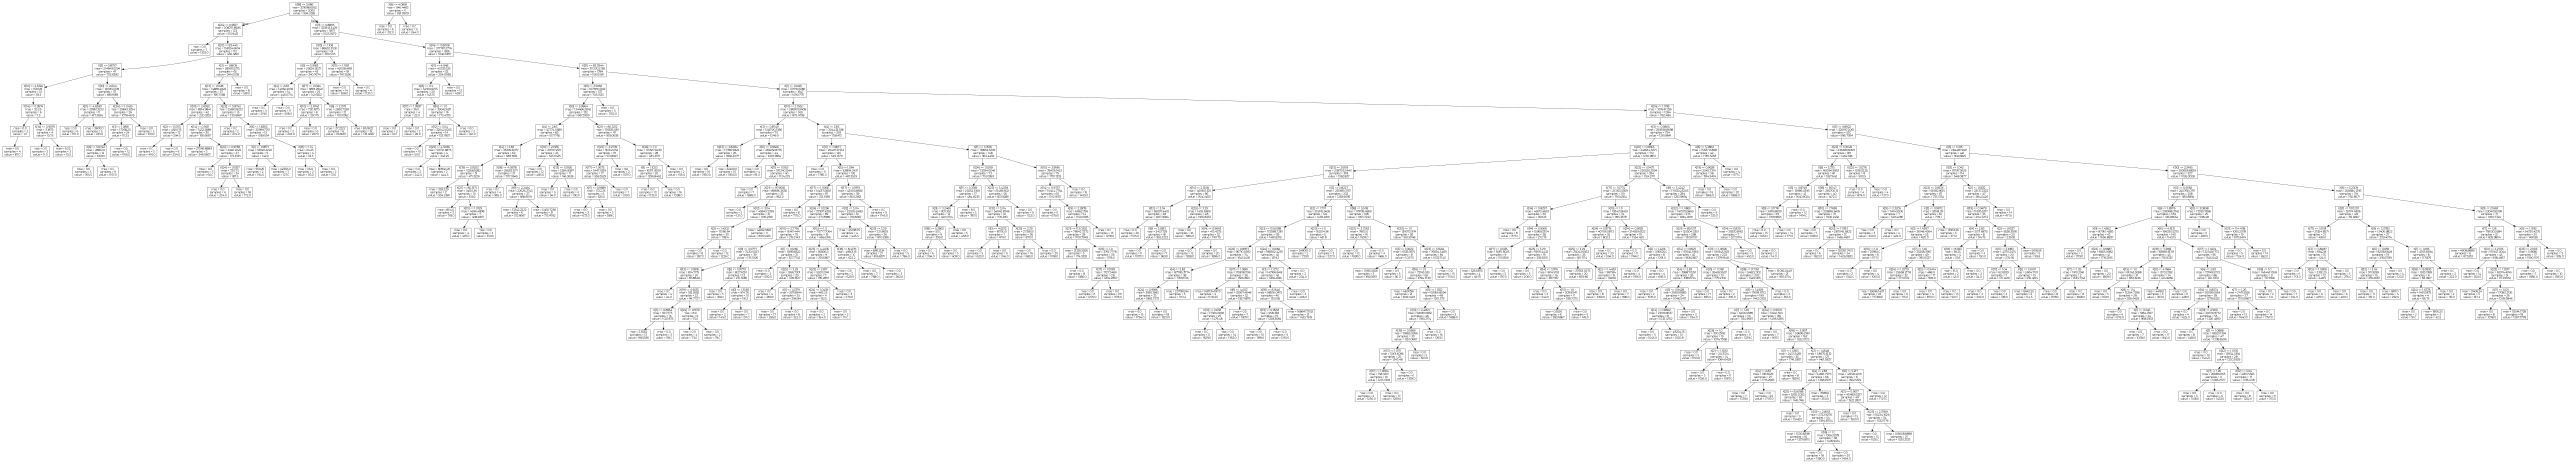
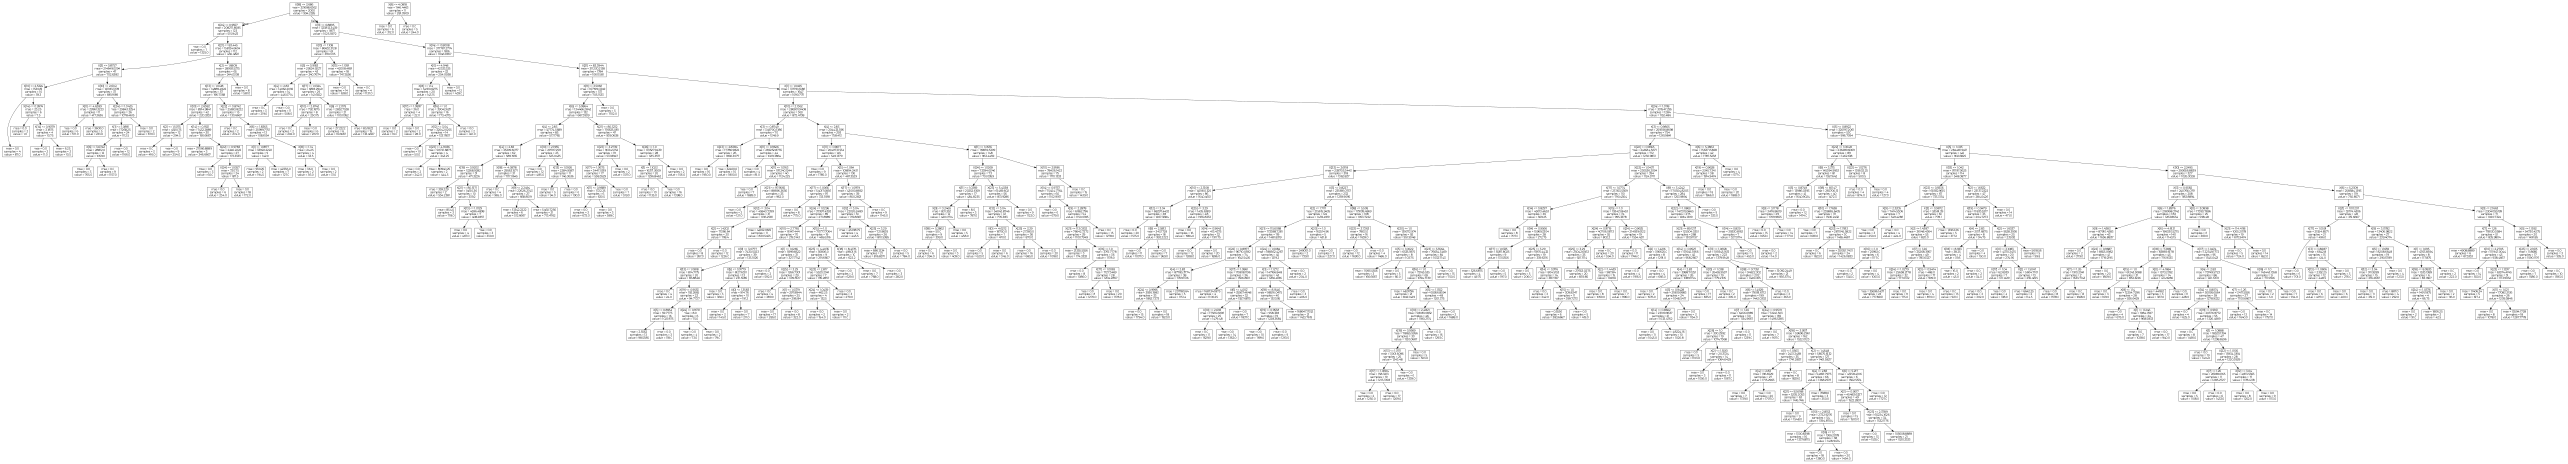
edge "mse = 0.0 samples = 2 value = 1.0" -> "mse = 0.0 samples = 4 value = 87.0": now "X[10] <= 2.5324 mse = 1530.81 samples = 10 value = 39.3" -> "mse = 0.0 samples = 4 value = 87.0"
edge "mse = 21355.5556 samples = 3 value = 174.3333" -> "mse = 0.0 samples = 8 value = 1086.0": now "X[16] <= 1.0 mse = 3761.7778 samples = 36 value = 1178.0" -> "mse = 0.0 samples = 8 value = 1086.0"
edge "X[3] <= 0.8287 mse = 6642.8 samples = 15 value = 414.0" -> "mse = 0.0 samples = 6 value = 701.0": now "X[17] <= 1.0591 mse = 21554.8571 samples = 21 value = 496.0" -> "mse = 0.0 samples = 6 value = 701.0"
